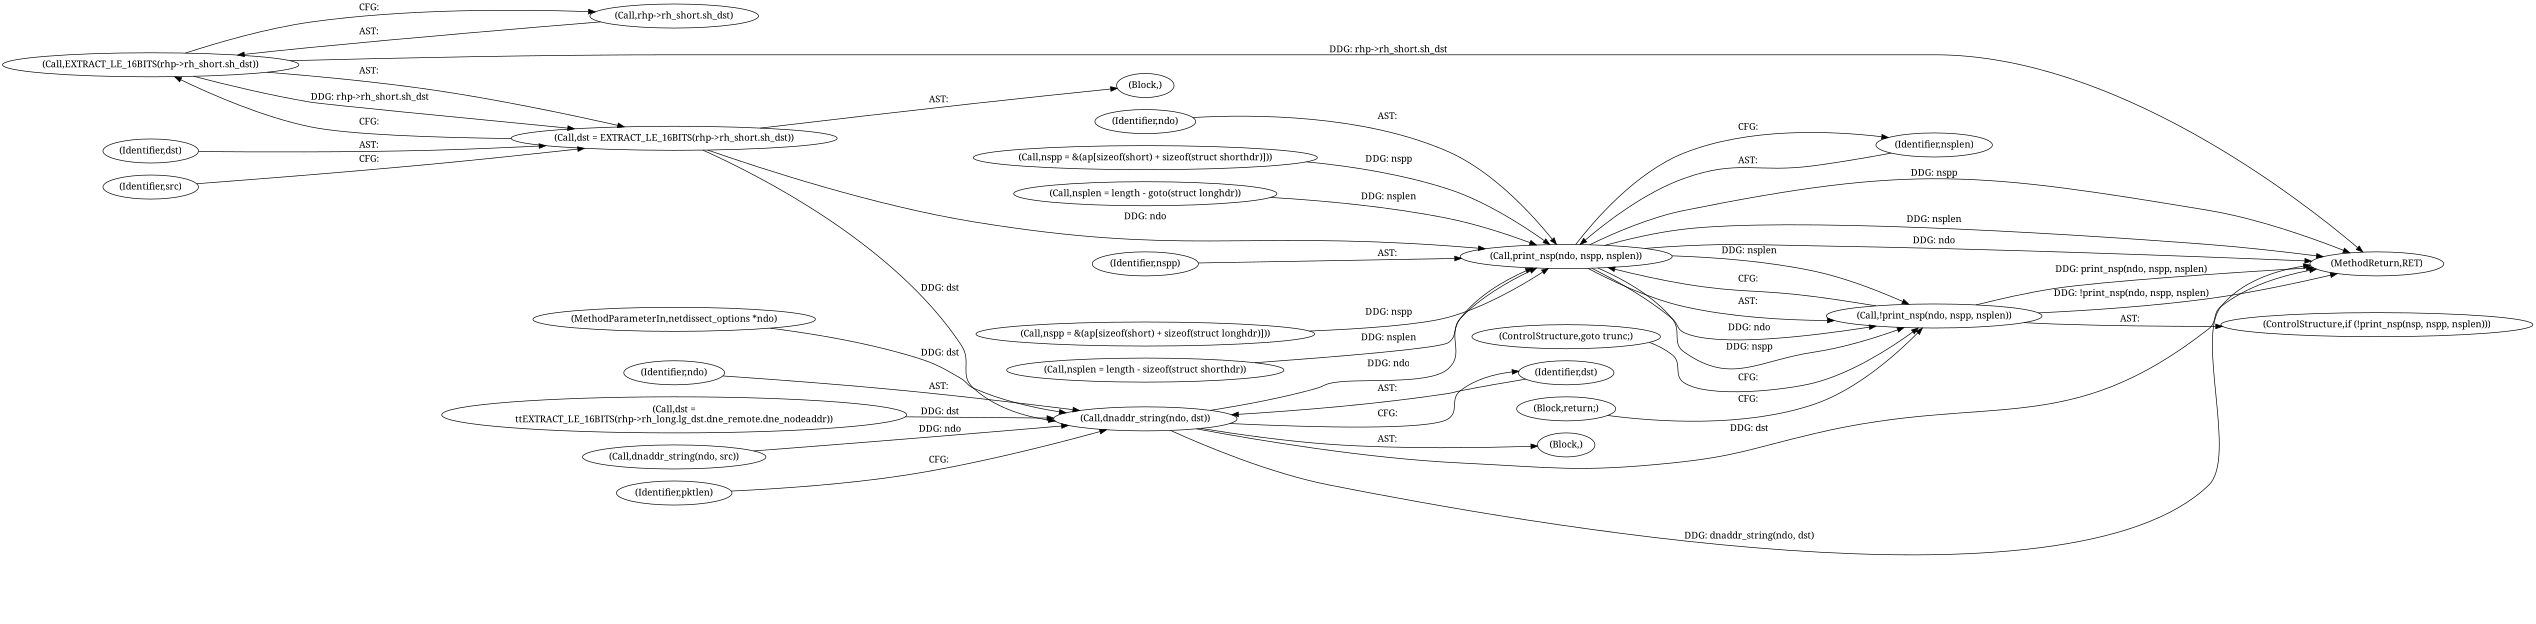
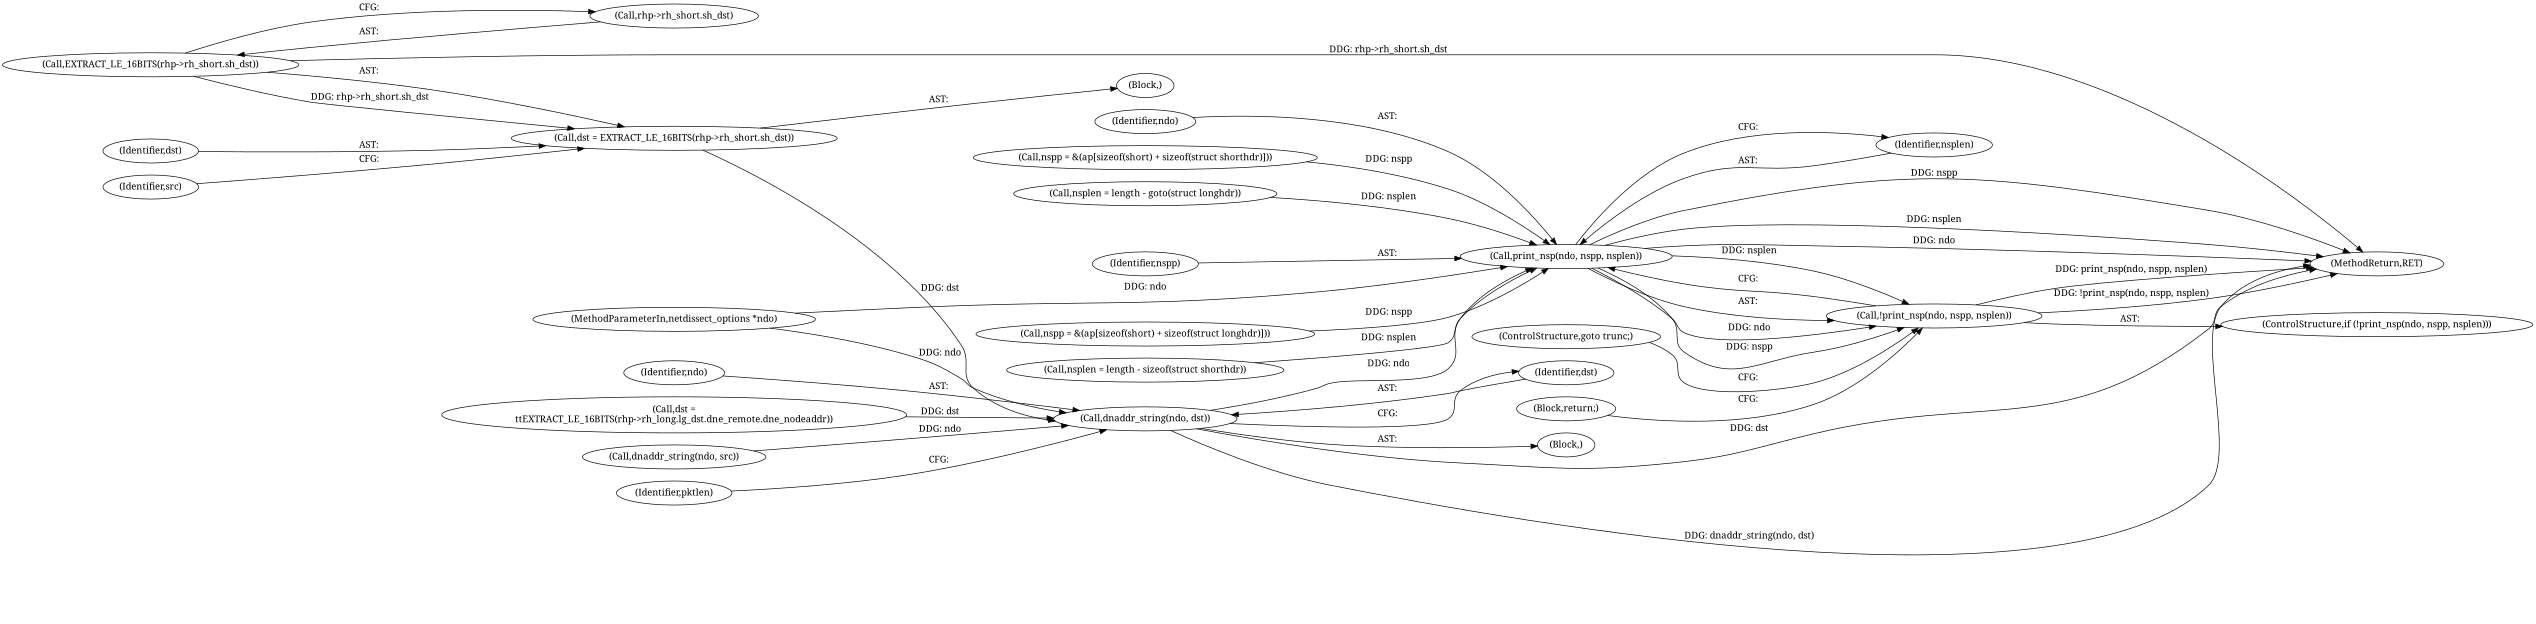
edge "(Call,dst = EXTRACT_LE_16BITS(rhp->rh_short.sh_dst))" -> "(Call,EXTRACT_LE_16BITS(rhp->rh_short.sh_dst))": removed, label "CFG:"
edge "(Call,dst = EXTRACT_LE_16BITS(rhp->rh_short.sh_dst))" -> "(Call,print_nsp(ndo, nspp, nsplen))": now "(MethodParameterIn,netdissect_options *ndo)" -> "(Call,print_nsp(ndo, nspp, nsplen))"
node "(ControlStructure,if (!print_nsp(nsp, nspp, nsplen)))": label "(ControlStructure,if (!print_nsp(nsp, nspp, nsplen)))" -> "(ControlStructure,if (!print_nsp(ndo, nspp, nsplen)))"
edge "(MethodParameterIn,netdissect_options *ndo)" -> "(Call,dnaddr_string(ndo, dst))": label "DDG: dst" -> "DDG: ndo"
